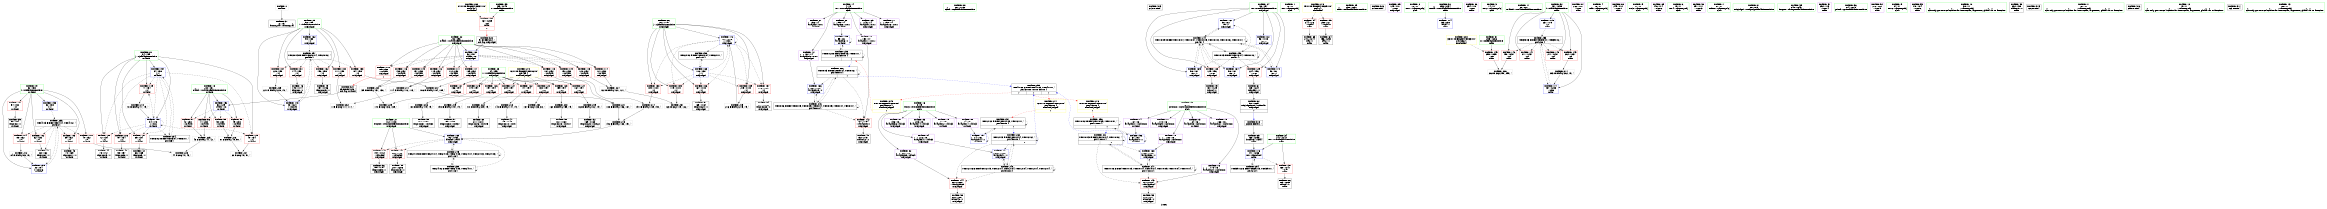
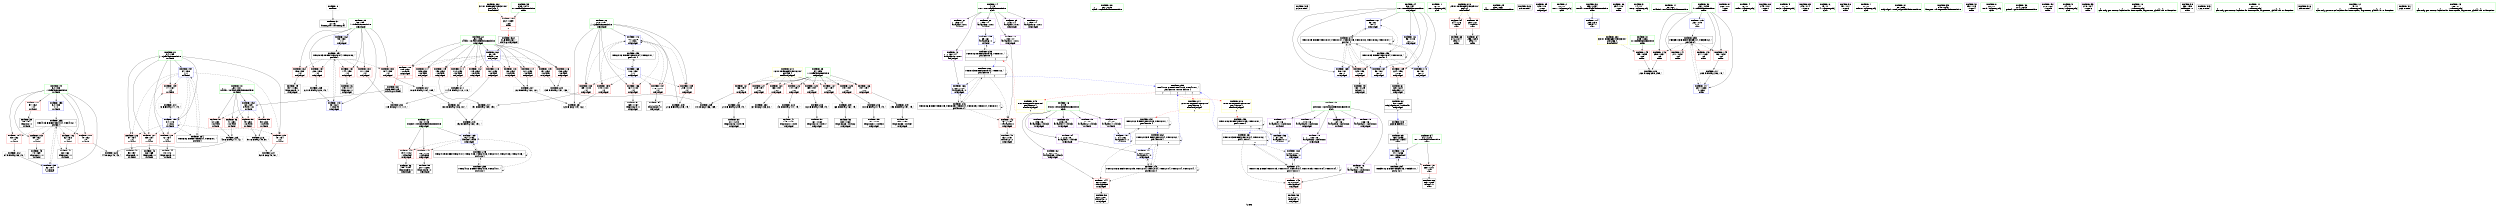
node "NodeID: 8": added
edge "NodeID: 26" -> "NodeID: 163": now "NodeID: 26" -> "NodeID: 231"
